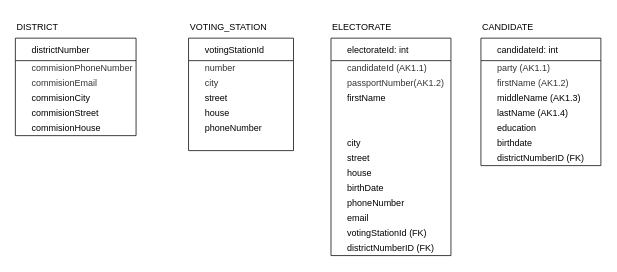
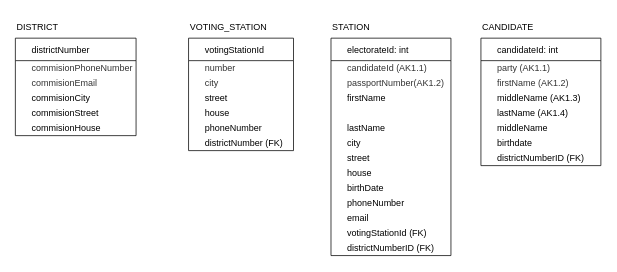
node "ELECTORATE": label "ELECTORATE" -> "STATION"
node "lastName": added
node "education": label "education" -> "middleName"
node "districtNumber (FK)": added
